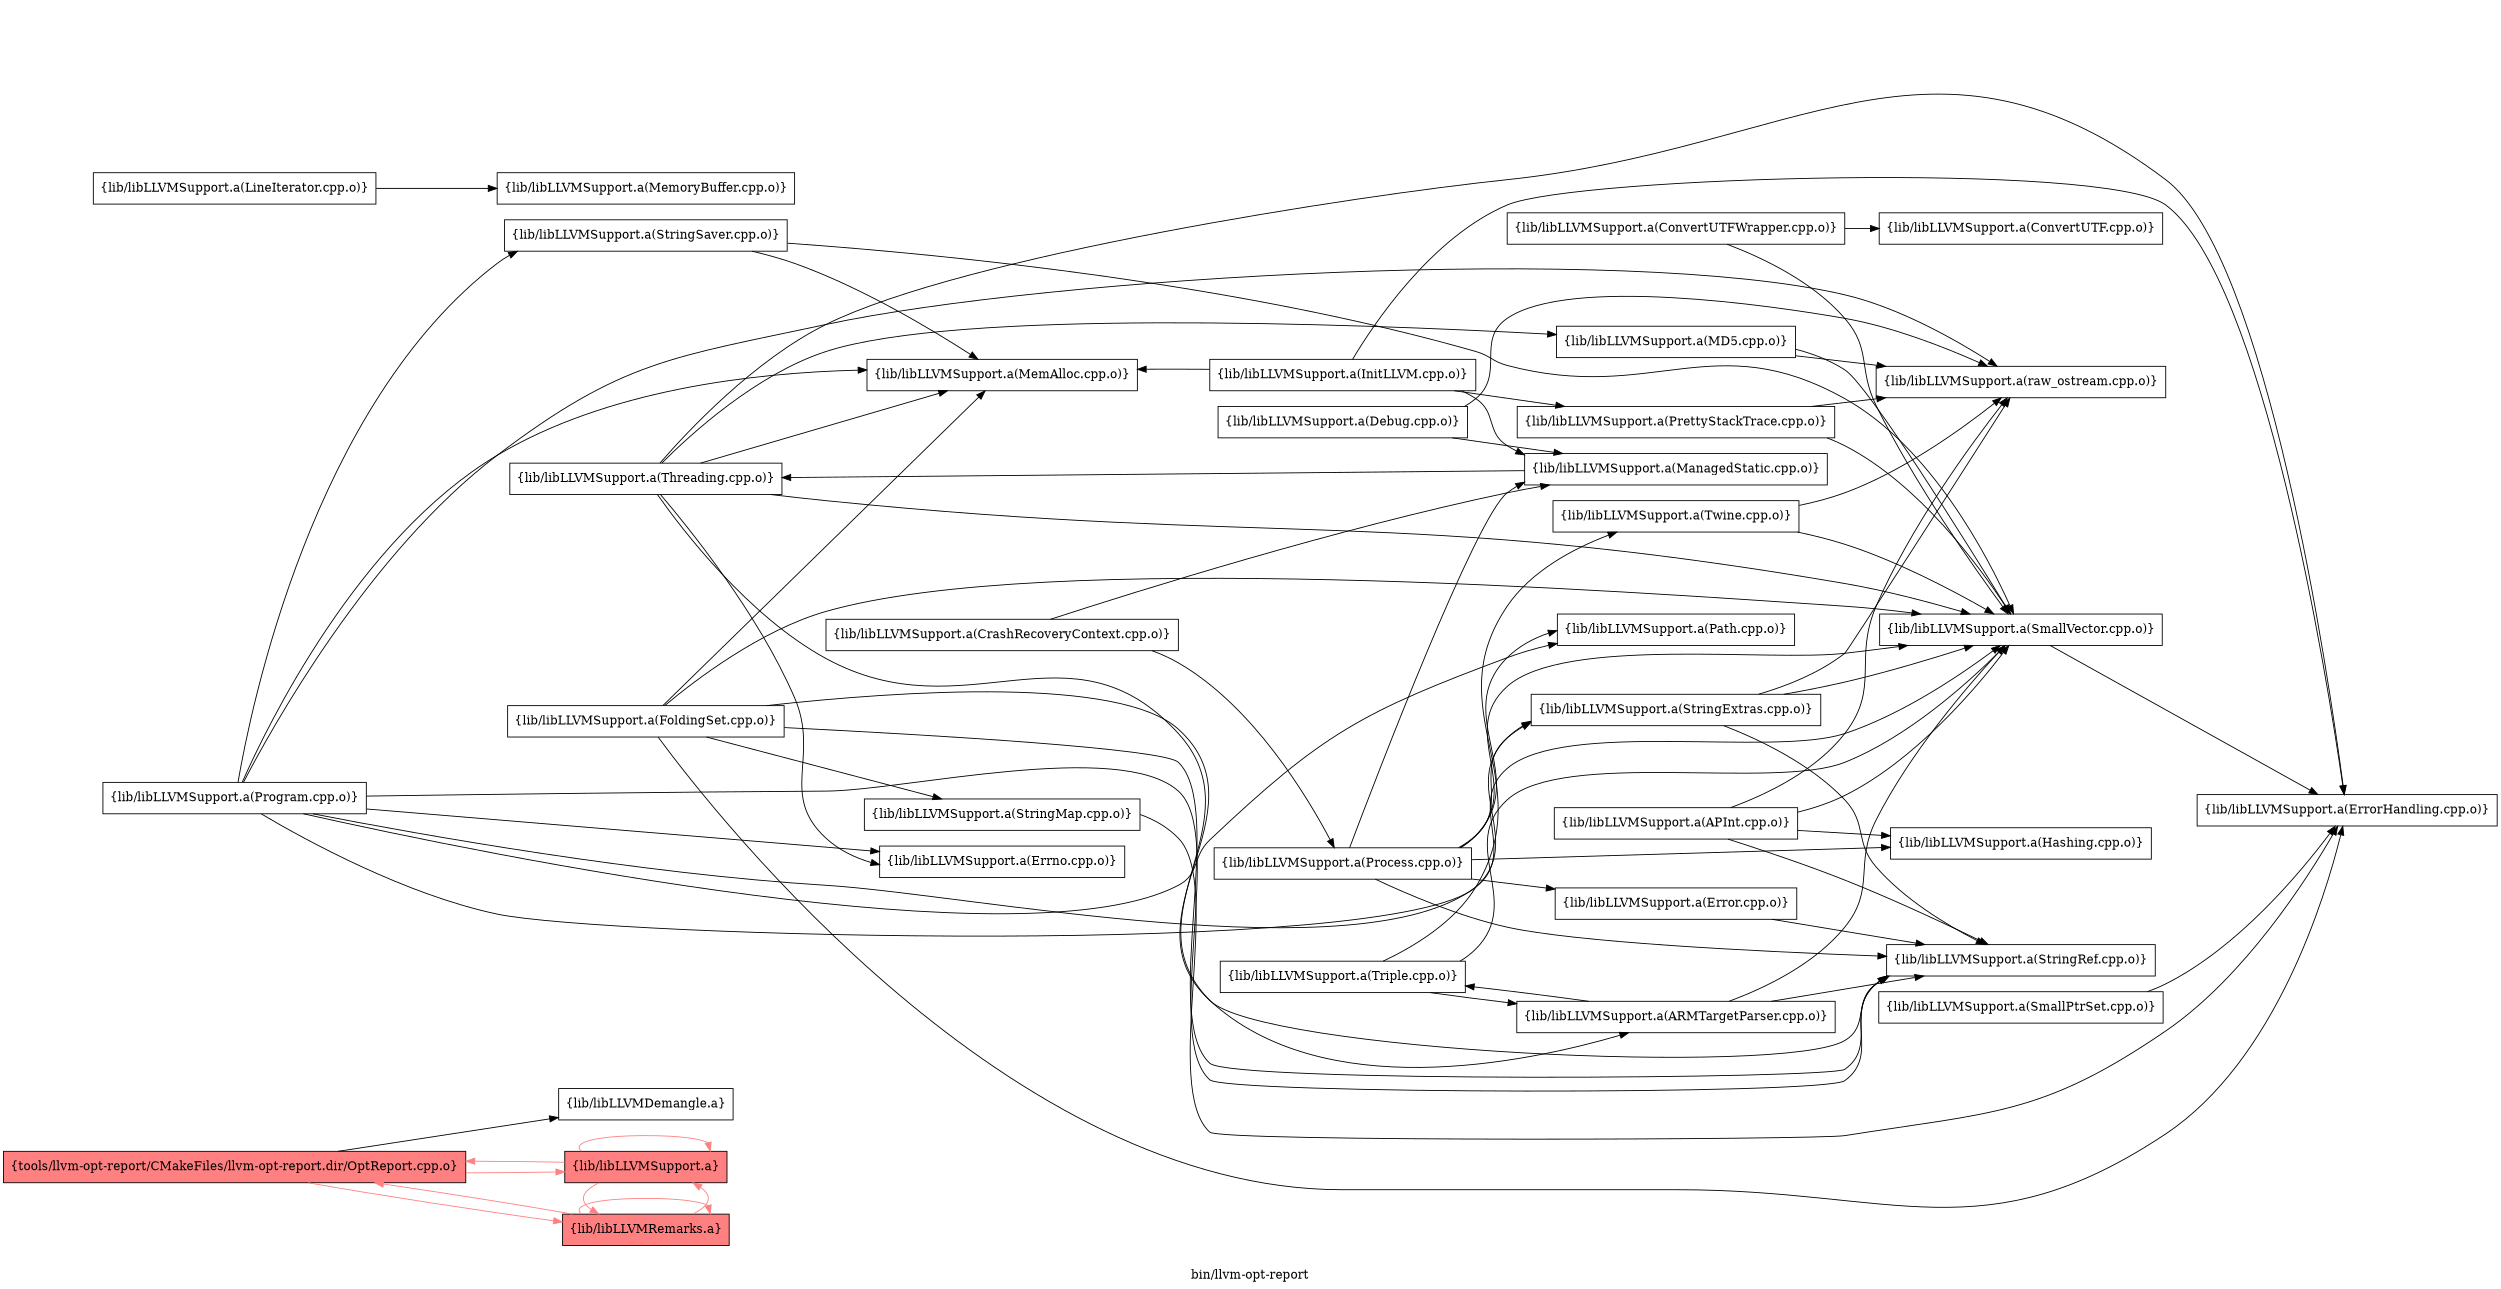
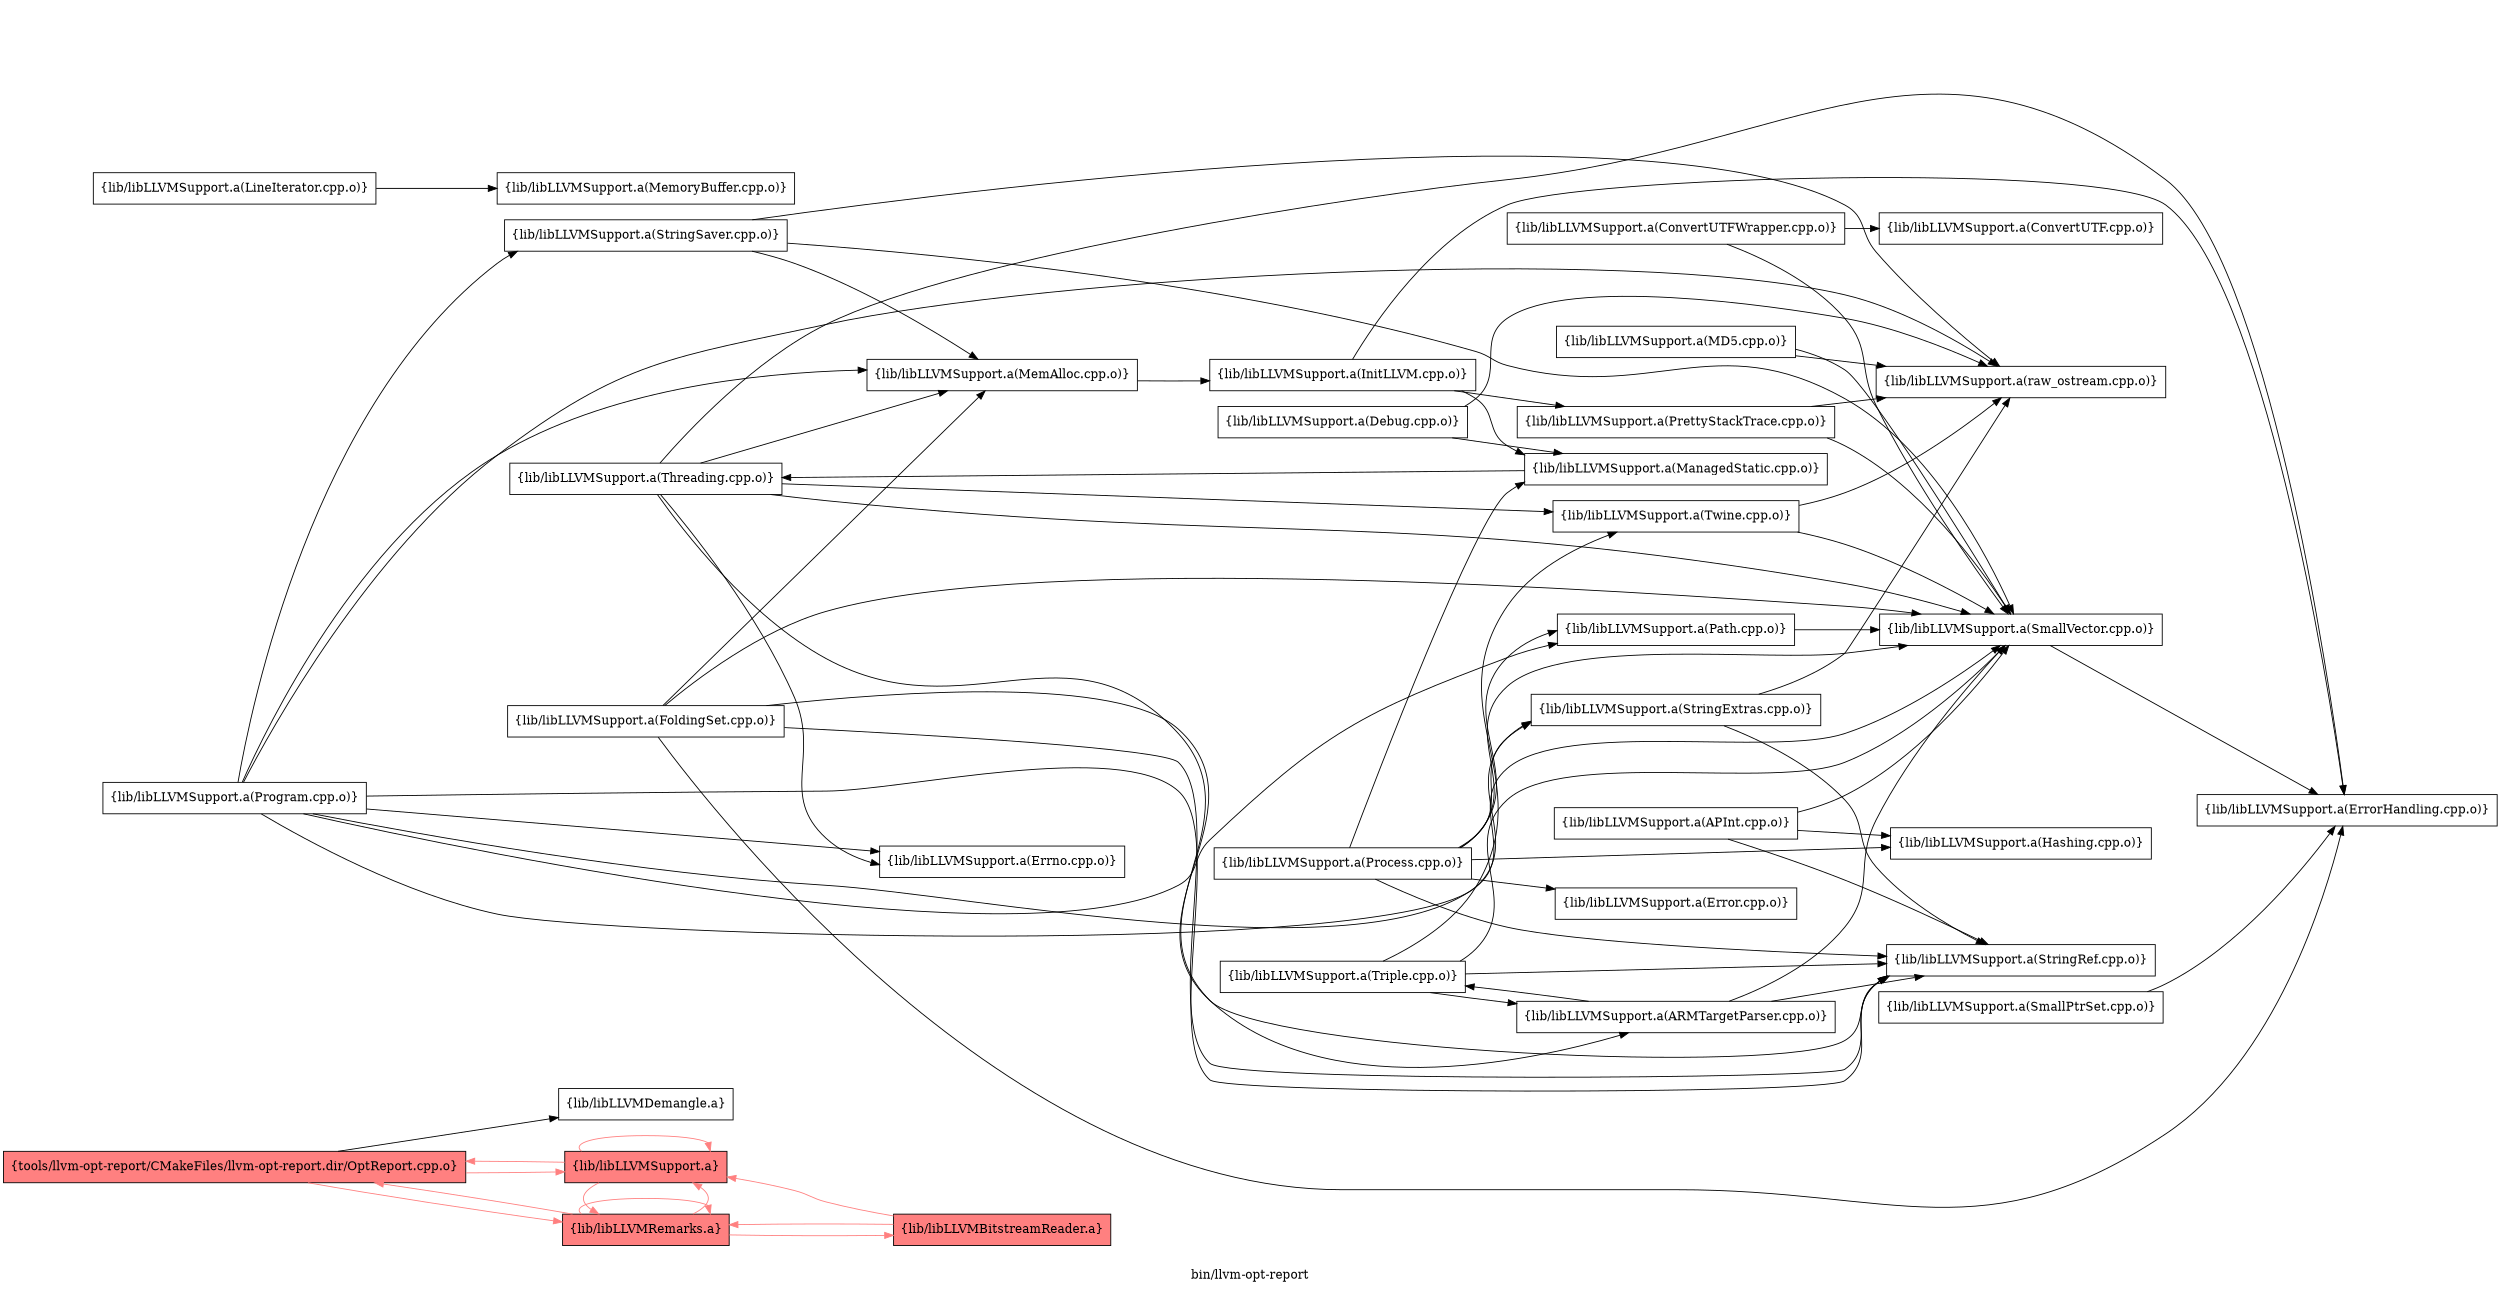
edge "{lib/libLLVMSupport.a(Threading.cpp.o)}" -> "{lib/libLLVMSupport.a(MD5.cpp.o)}": now "{lib/libLLVMSupport.a(Threading.cpp.o)}" -> "{lib/libLLVMSupport.a(Twine.cpp.o)}"
edge "{lib/libLLVMSupport.a(InitLLVM.cpp.o)}" -> "{lib/libLLVMSupport.a(MemAlloc.cpp.o)}": reversed
edge "{lib/libLLVMSupport.a(APInt.cpp.o)}" -> "{lib/libLLVMSupport.a(raw_ostream.cpp.o)}": now "{lib/libLLVMSupport.a(StringSaver.cpp.o)}" -> "{lib/libLLVMSupport.a(raw_ostream.cpp.o)}"
node "{lib/libLLVMSupport.a(CrashRecoveryContext.cpp.o)}": removed
edge "{lib/libLLVMSupport.a(StringExtras.cpp.o)}" -> "{lib/libLLVMSupport.a(SmallVector.cpp.o)}": now "{lib/libLLVMSupport.a(Path.cpp.o)}" -> "{lib/libLLVMSupport.a(SmallVector.cpp.o)}"
node "{lib/libLLVMSupport.a(StringMap.cpp.o)}": removed
edge "{lib/libLLVMSupport.a(Error.cpp.o)}" -> "{lib/libLLVMSupport.a(StringRef.cpp.o)}": now "{lib/libLLVMSupport.a(Triple.cpp.o)}" -> "{lib/libLLVMSupport.a(StringRef.cpp.o)}"
node "{lib/libLLVMBitstreamReader.a}": added
